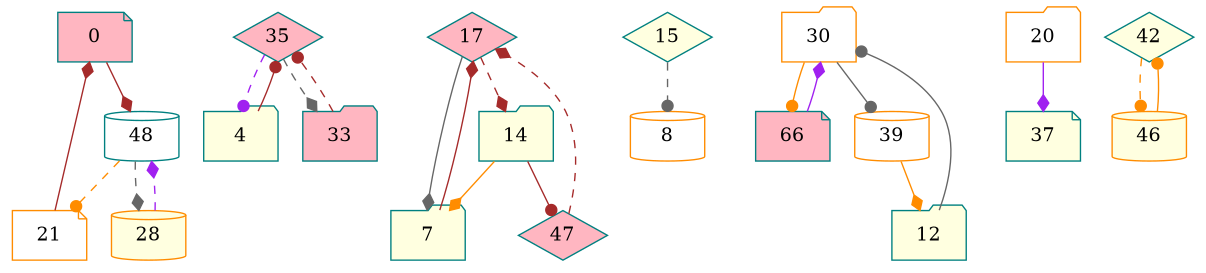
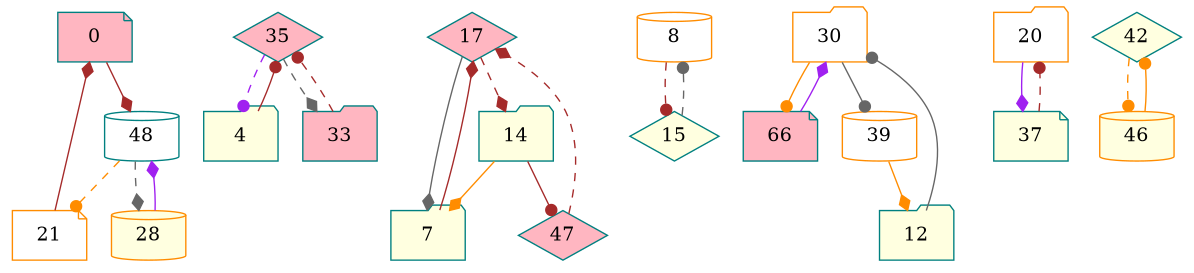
edge "8" -> "15": added
edge "37" -> "20": added
edge "28" -> "48": style dashed -> solid
